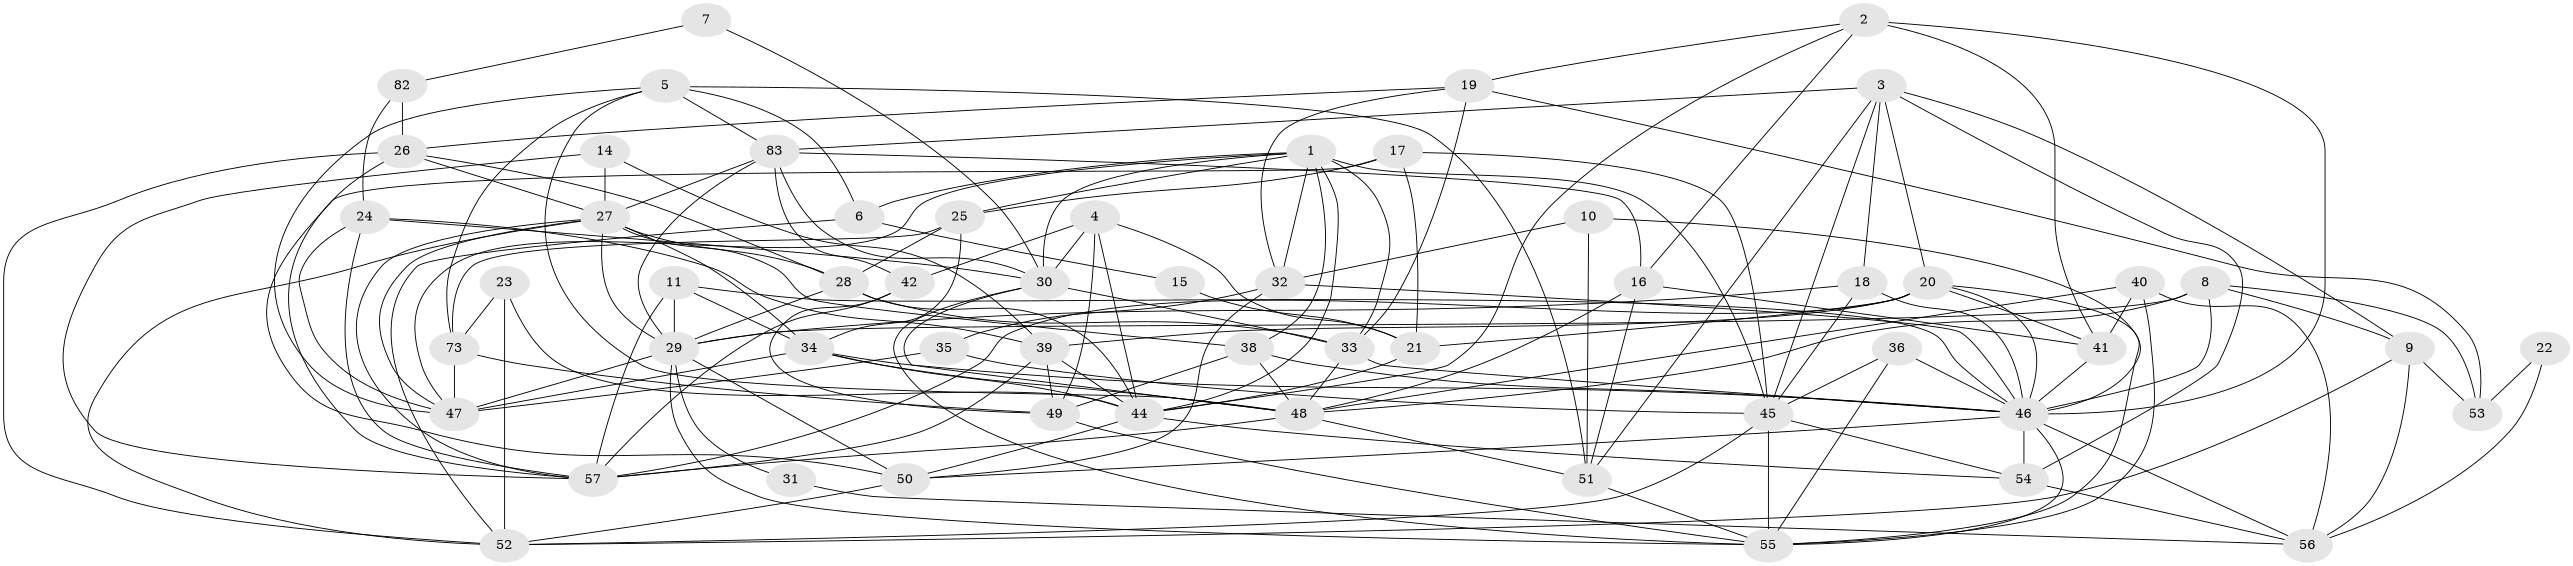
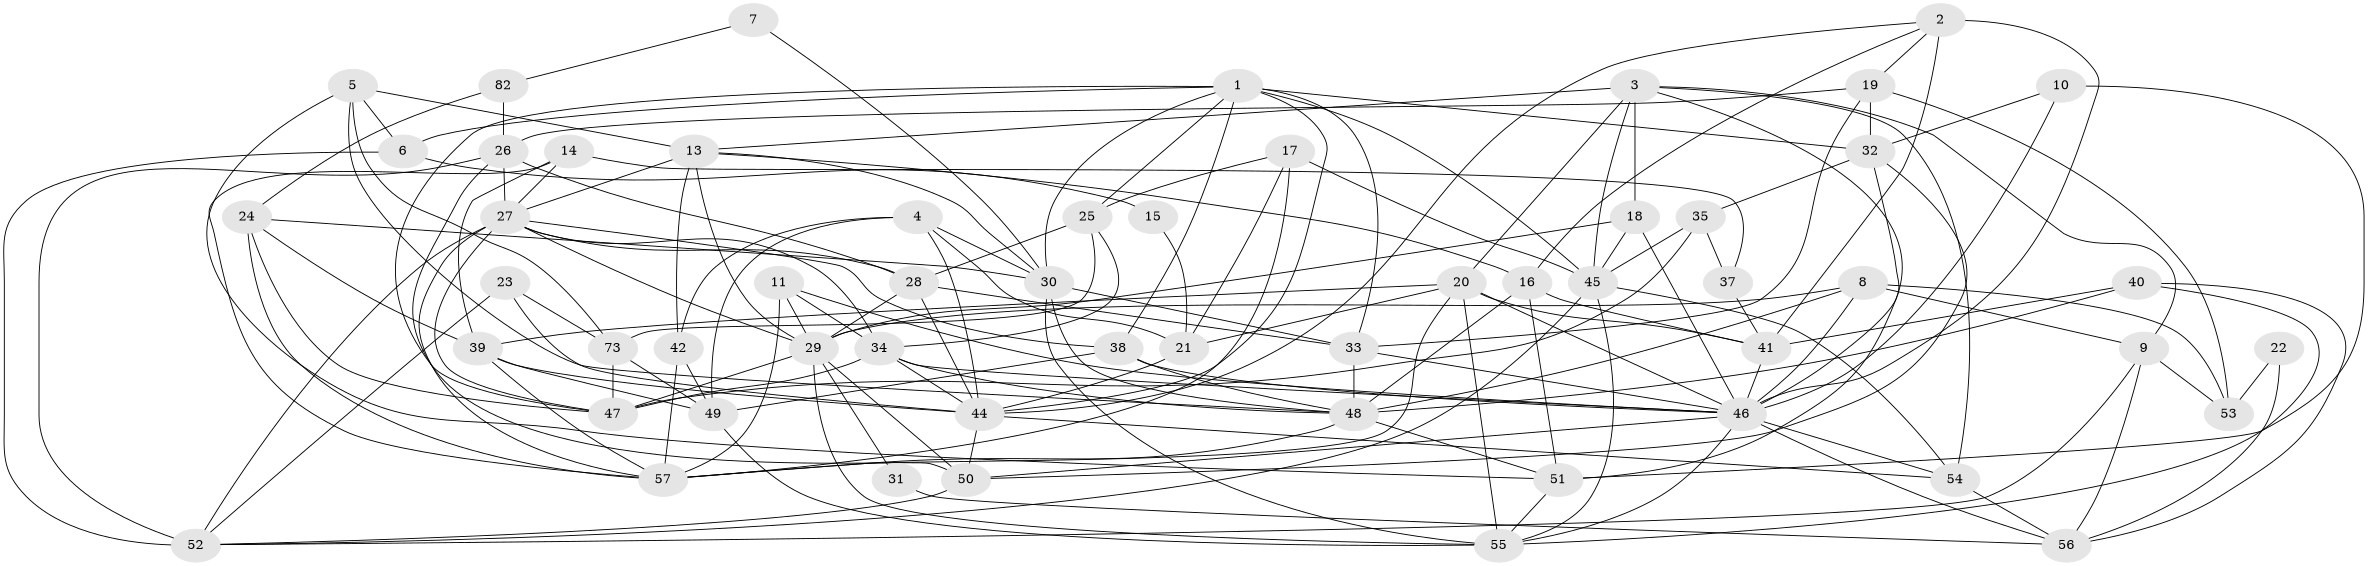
node "83": label "83" -> "13"
edge "5" -- "47": removed
node "37": added
node "36": removed
